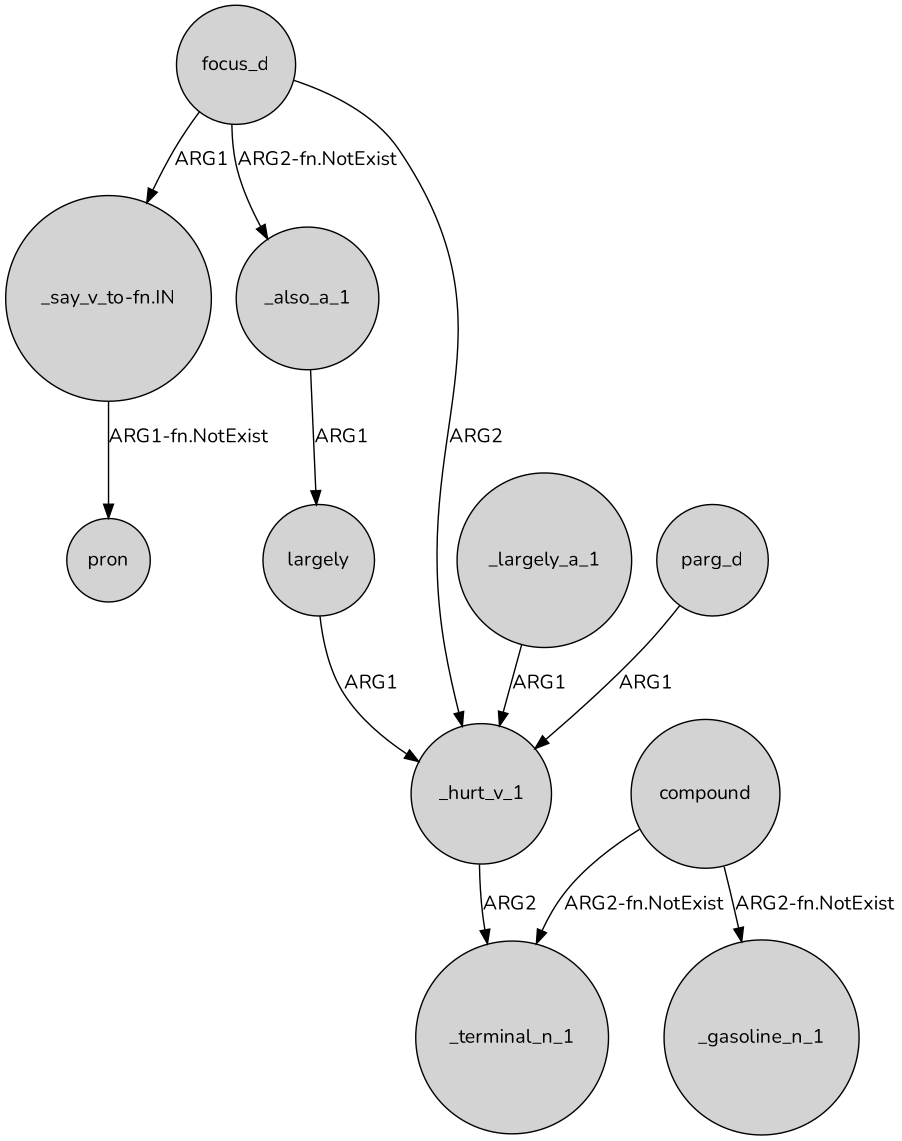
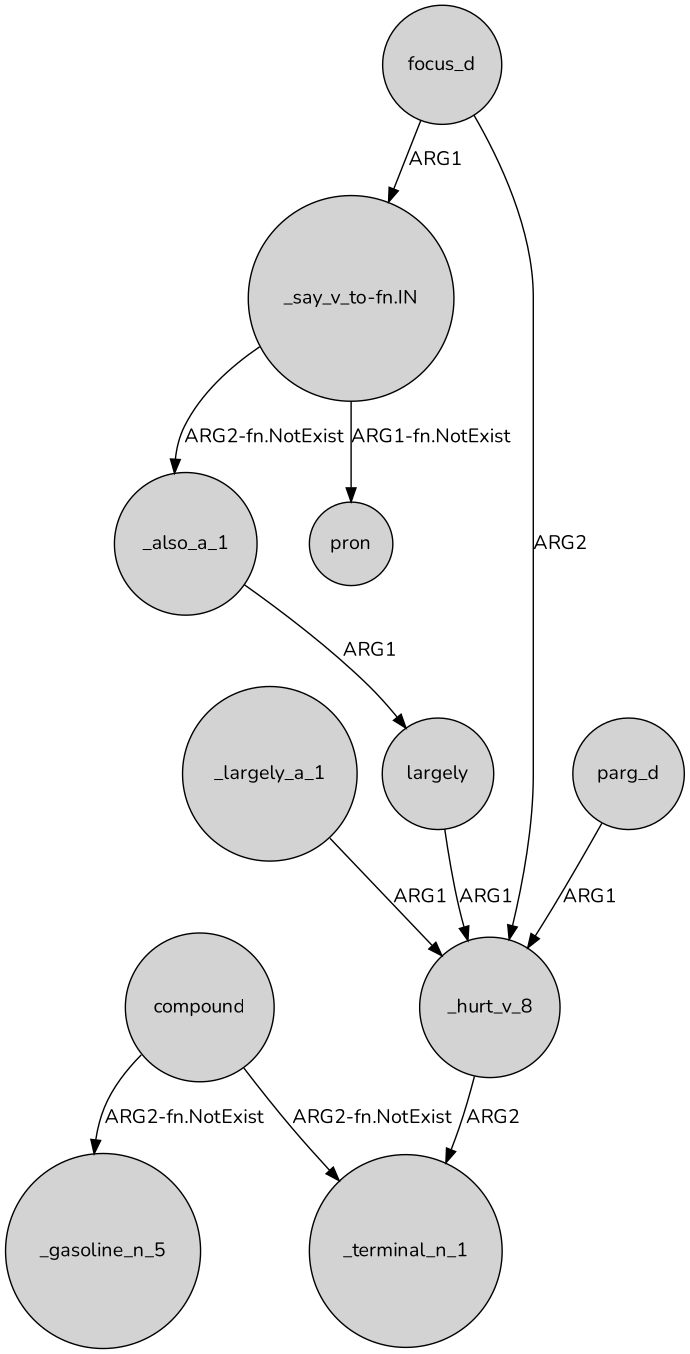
edge "focus_d" -> "_also_a_1": now "_say_v_to-fn.IN" -> "_also_a_1"
node "_hurt_v_1": label "_hurt_v_1" -> "_hurt_v_8"
node "_gasoline_n_1": label "_gasoline_n_1" -> "_gasoline_n_5"
